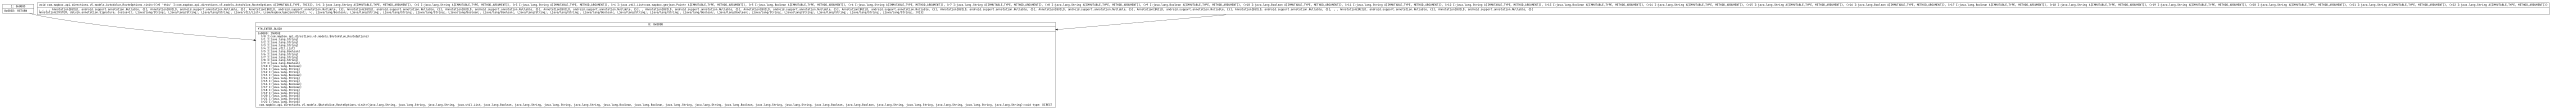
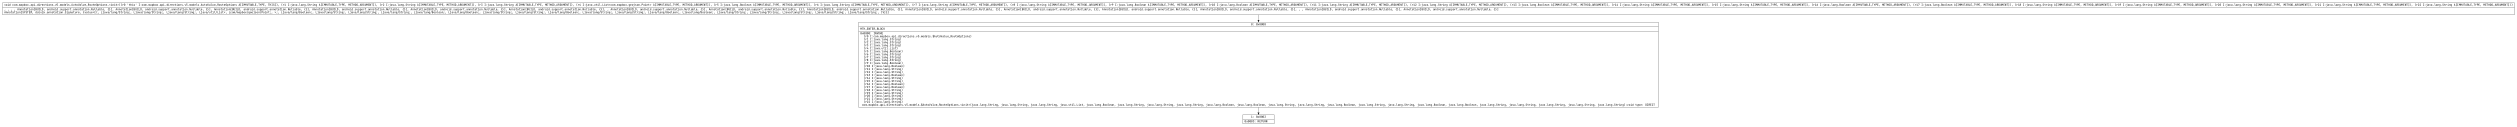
edge "1: 0x0003" -> "0: 0x0000": reversed
